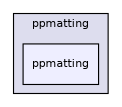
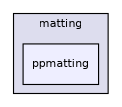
cluster "ppmatting": label "ppmatting" -> "matting"
